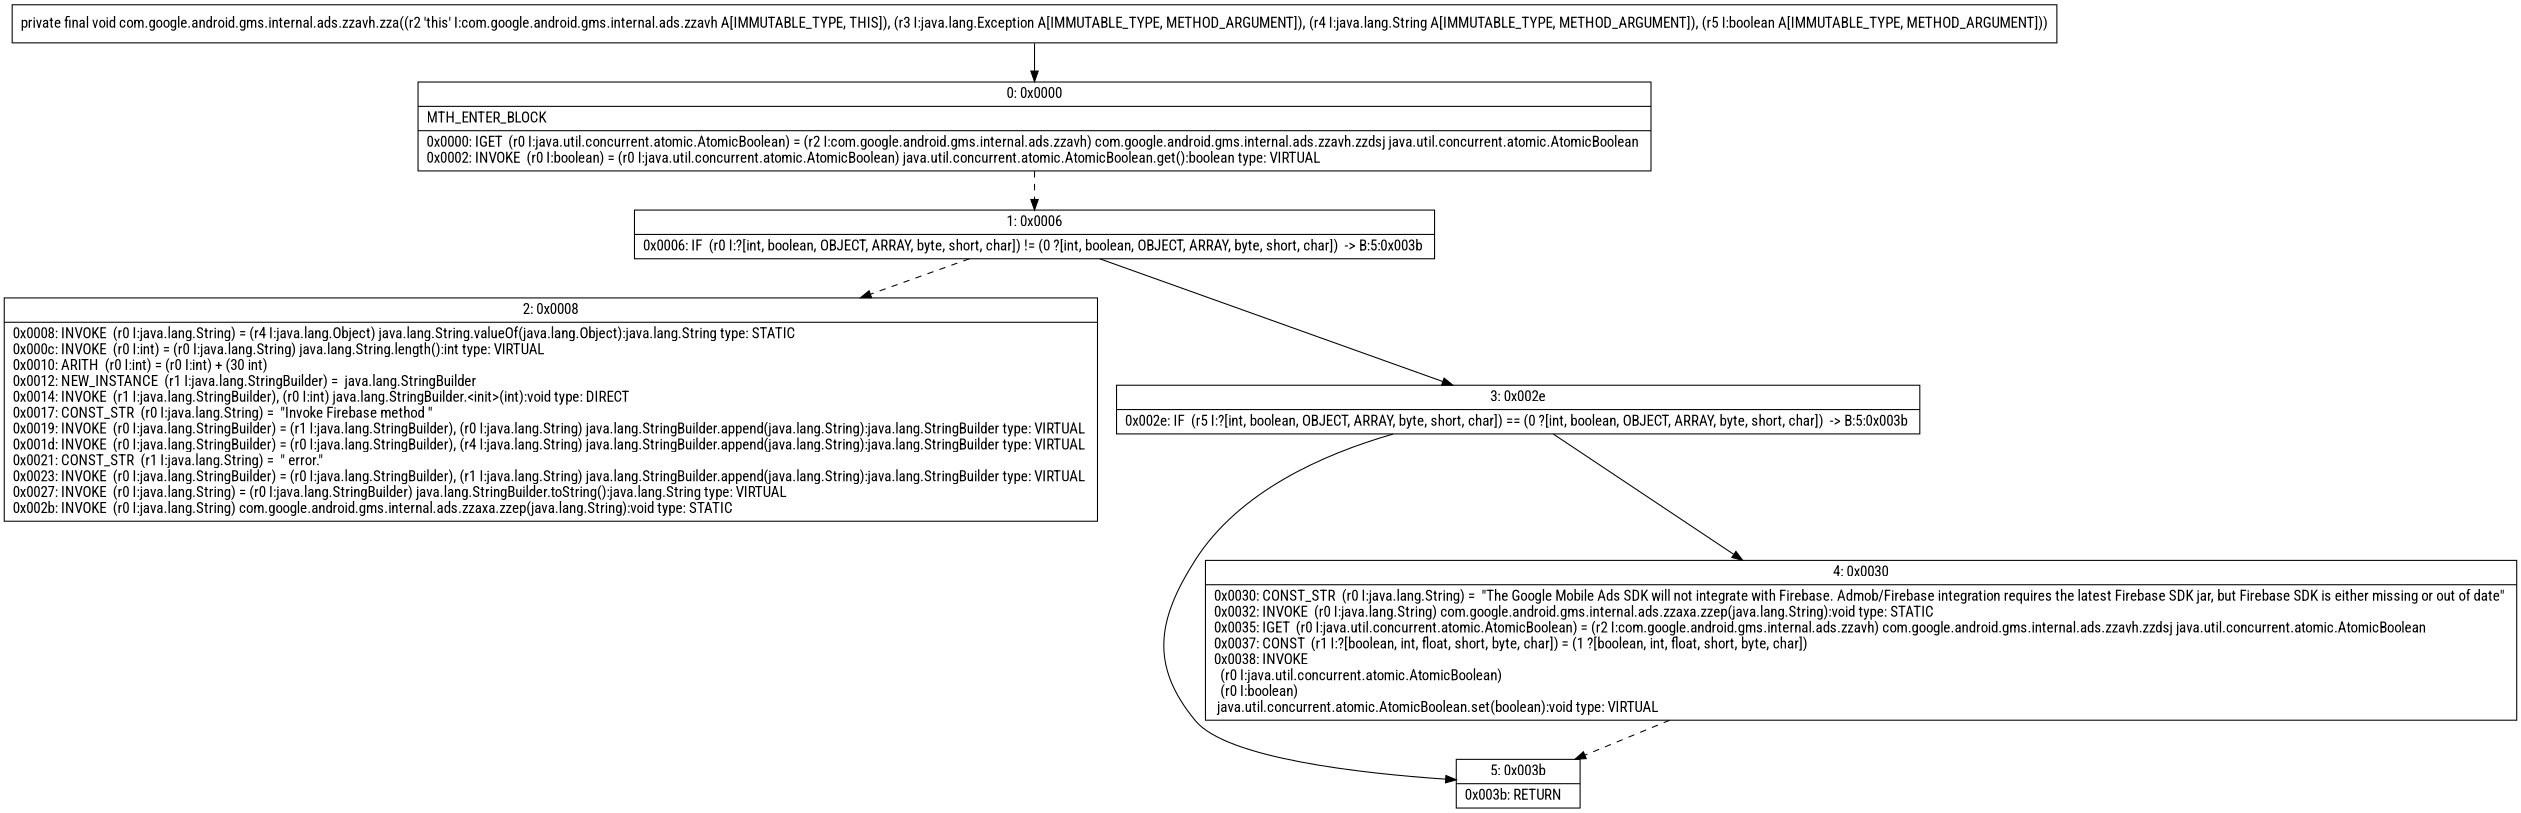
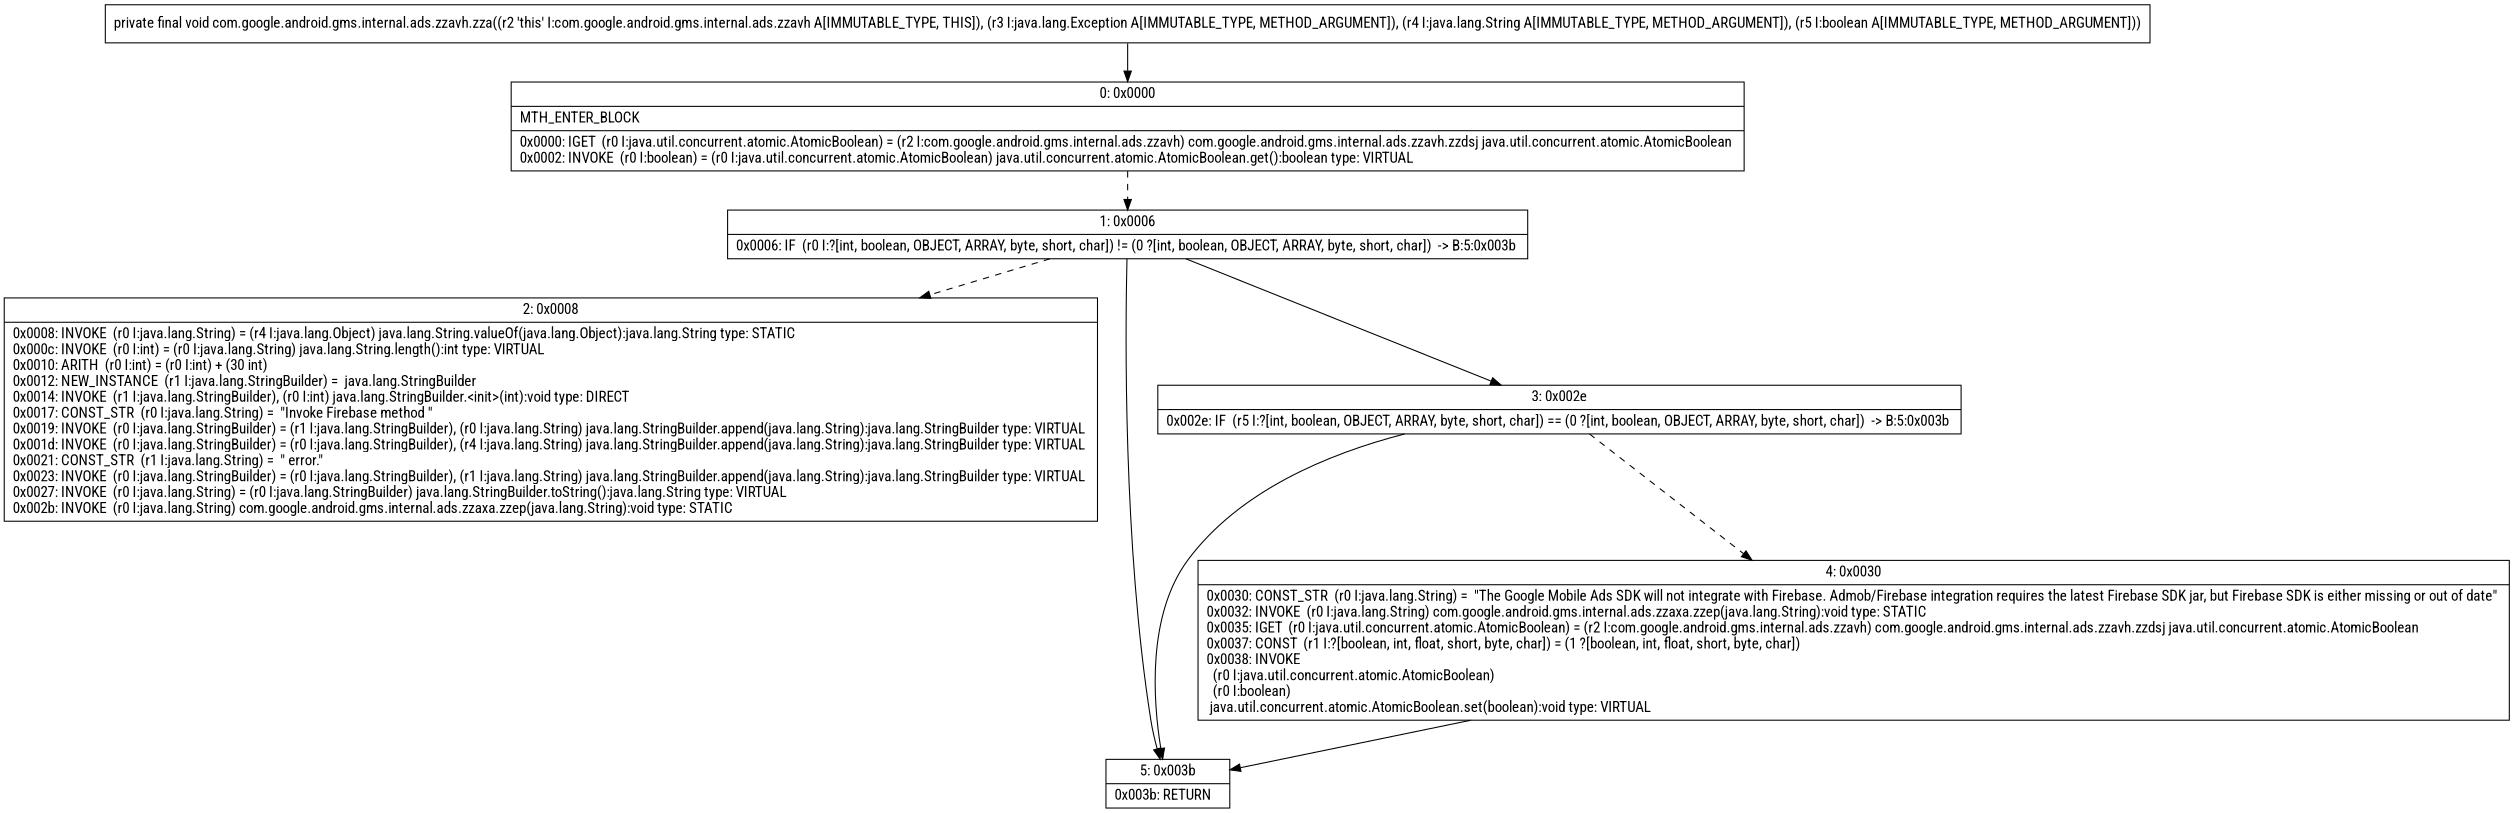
edge "3: 0x002e" -> "4: 0x0030": style solid -> dashed
edge "1: 0x0006" -> "5: 0x003b": added
edge "4: 0x0030" -> "5: 0x003b": style dashed -> solid
